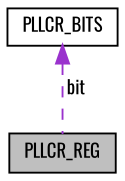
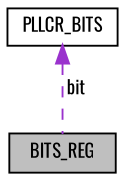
node "PLLCR_REG": label "PLLCR_REG" -> "BITS_REG"
